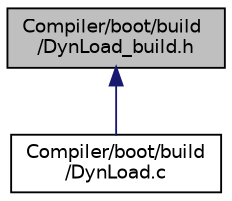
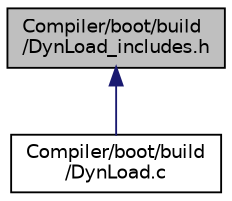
node "Compiler/boot/build /DynLoad_build.h": label "Compiler/boot/build /DynLoad_build.h" -> "Compiler/boot/build /DynLoad_includes.h"
